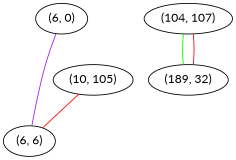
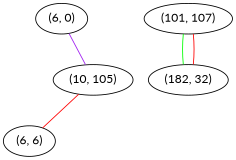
node "(104, 107)": label "(104, 107)" -> "(101, 107)"
edge "(6, 0)" -- "(6, 6)": now "(6, 0)" -- "(10, 105)"
node "(189, 32)": label "(189, 32)" -> "(182, 32)"
